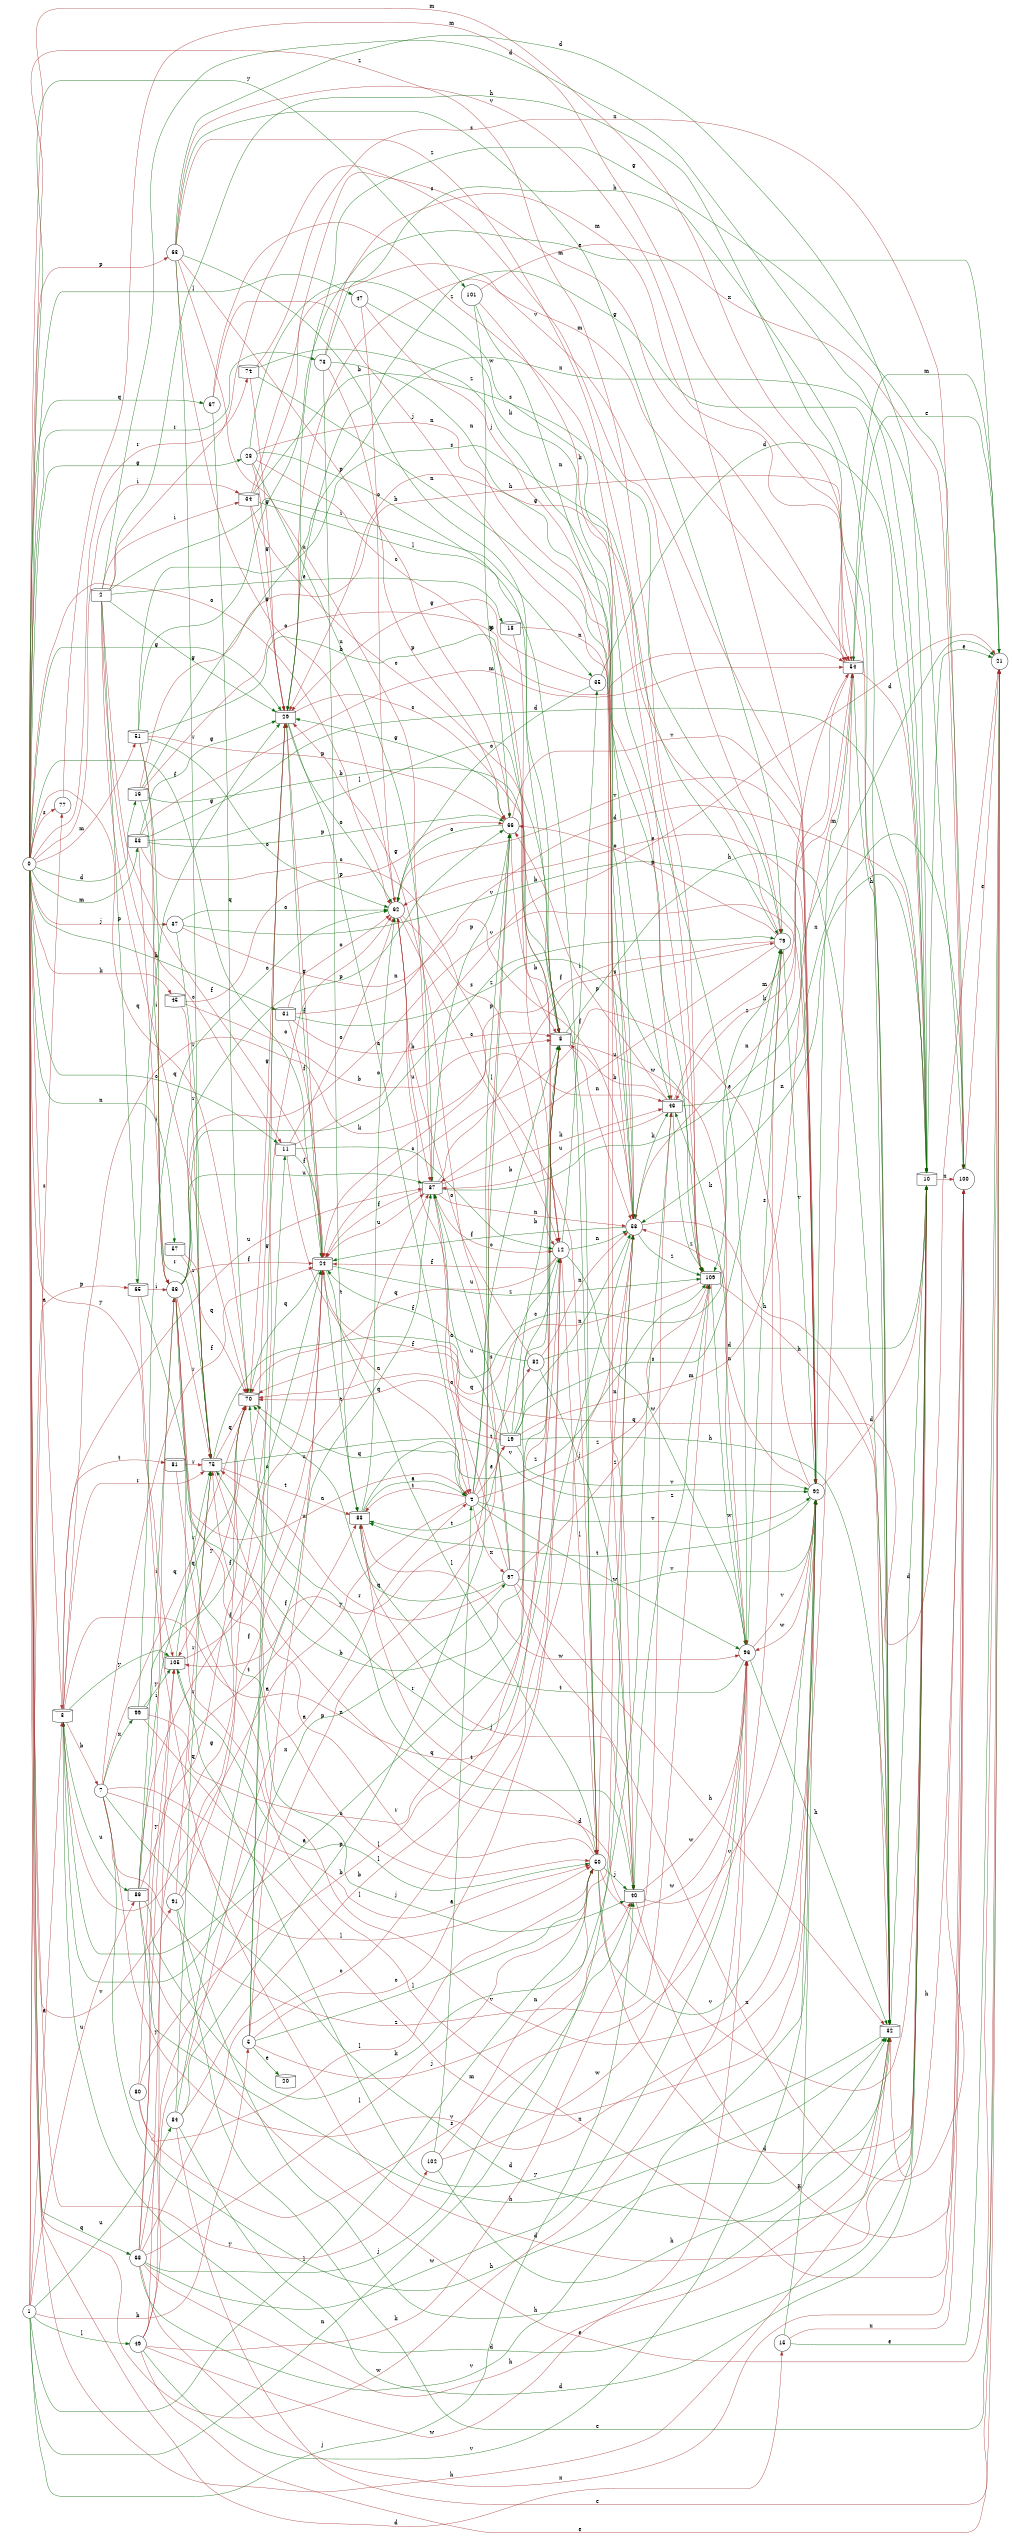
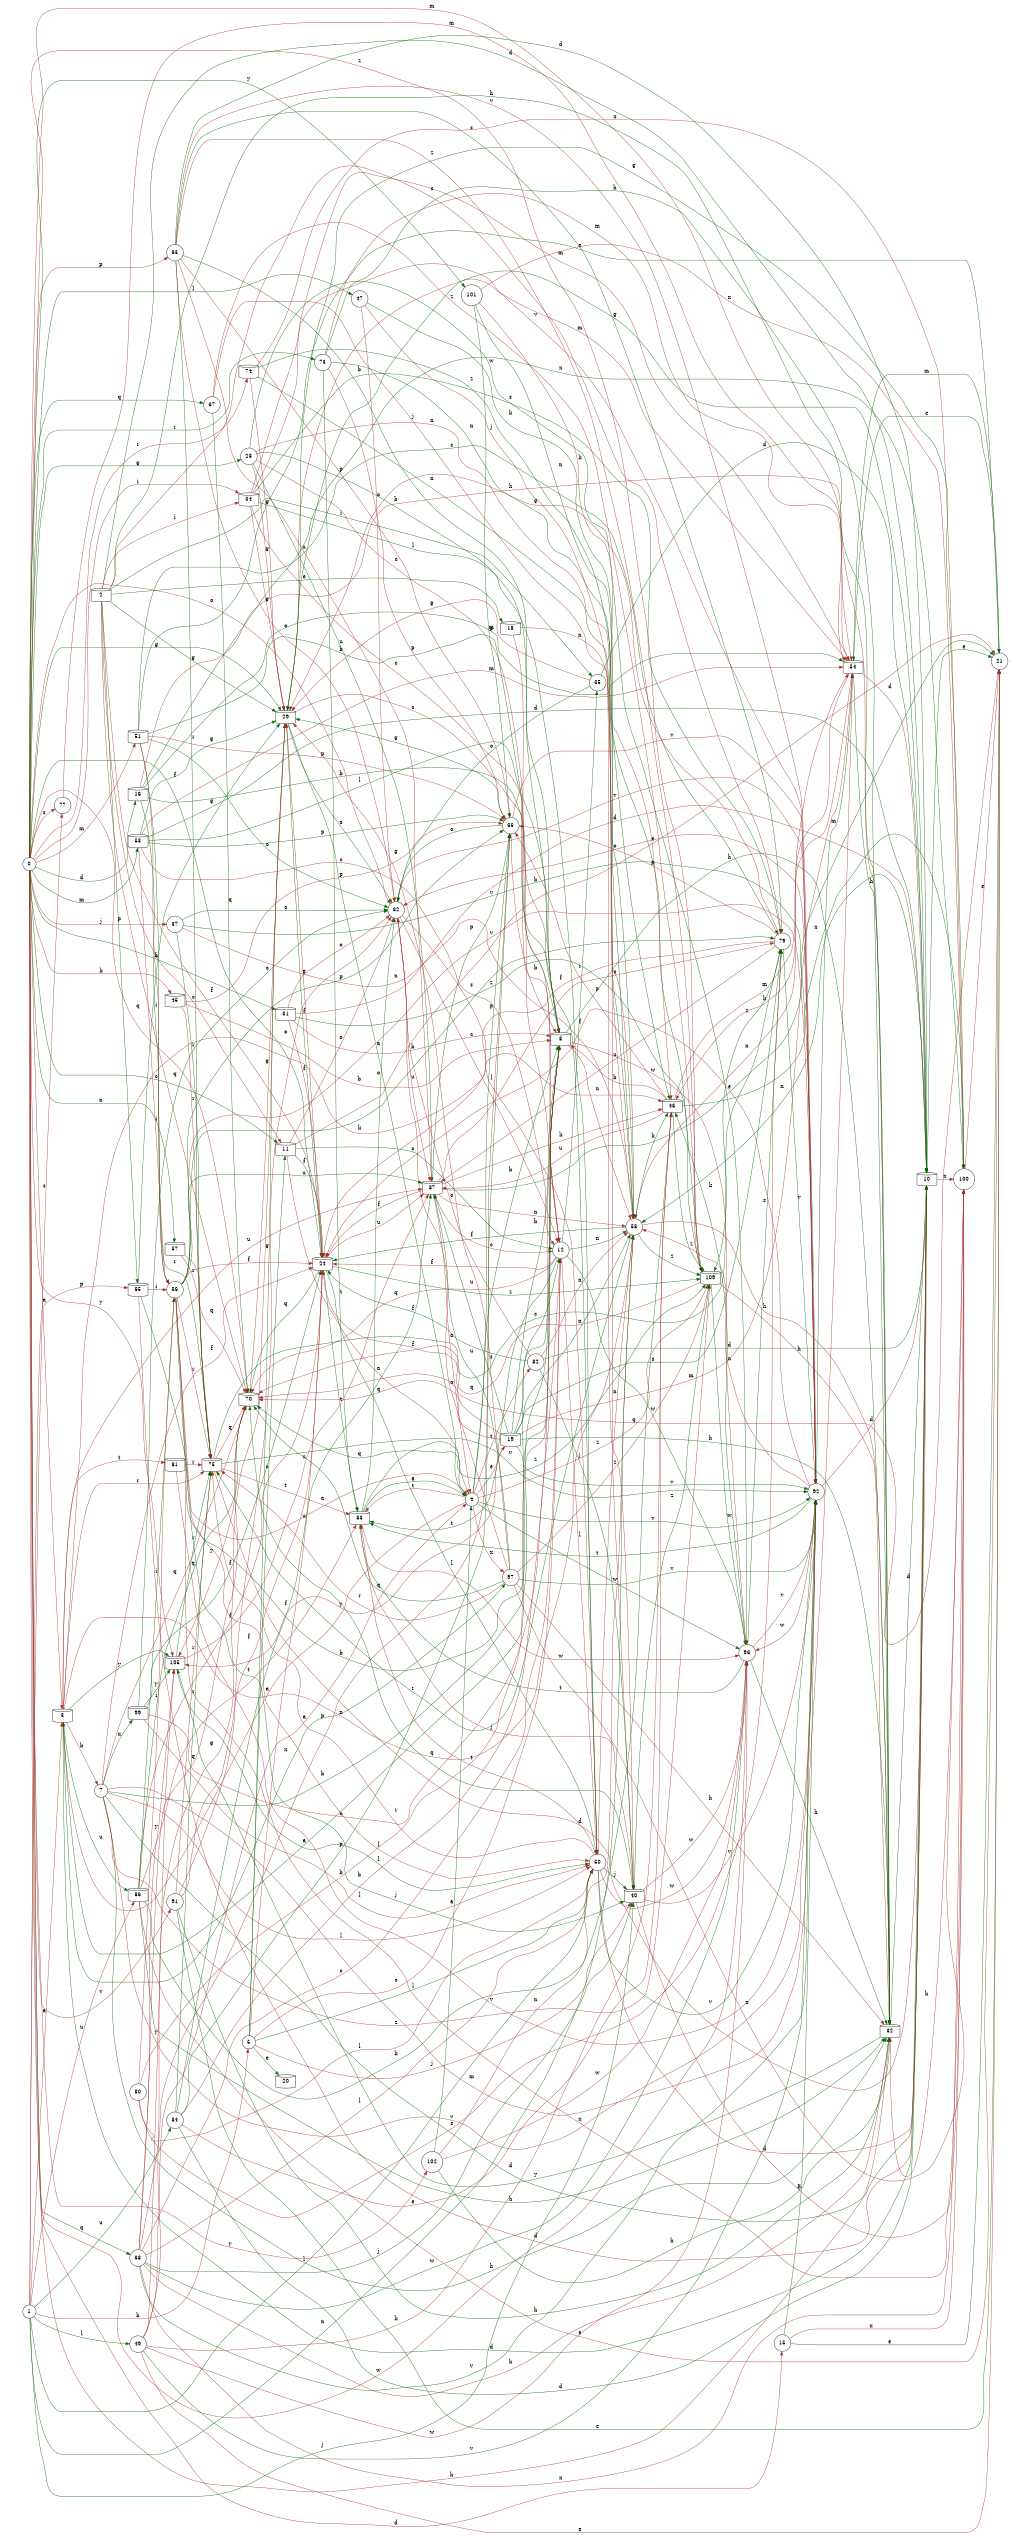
edge "16" -> "54": color brown -> darkgreen
edge "7" -> "8": added, label "b"
edge "84" -> "21": now "84" -> "46"
